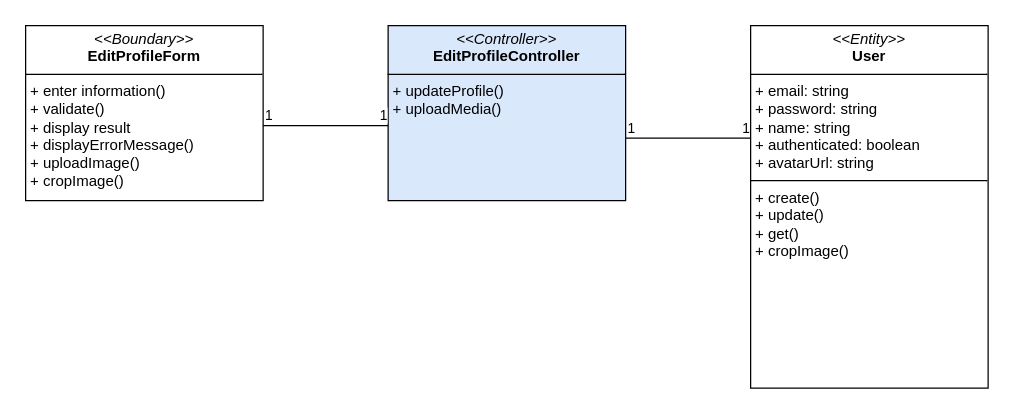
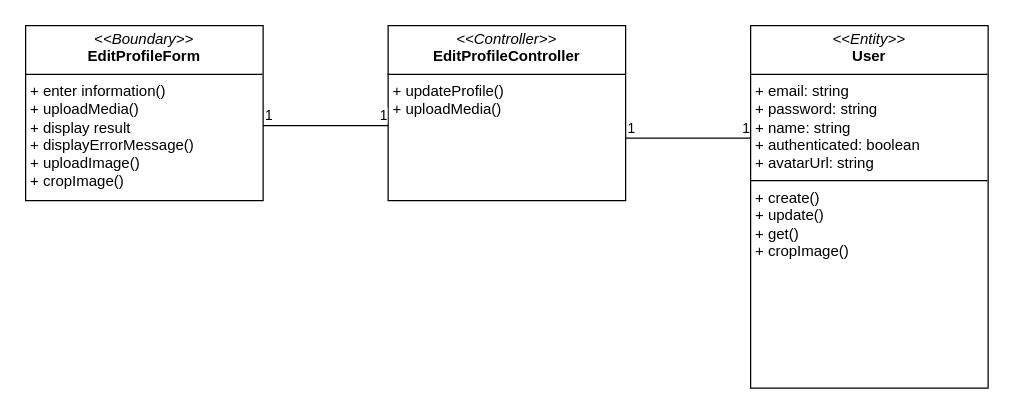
node "<<Boundary>> EditProfileForm + enter information() + validate() + display result + displayErrorMessage() + uploadImage() + cropImage()": label "<<Boundary>> EditProfileForm + enter information() + validate() + display result + displayErrorMessage() + uploadImage() + cropImage()" -> "<<Boundary>> EditProfileForm + enter information() + uploadMedia() + display result + displayErrorMessage() + uploadImage() + cropImage()"
node "<<Controller>> EditProfileController + updateProfile() + uploadMedia()": fillcolor #dae8fc -> #ffffff
